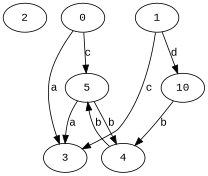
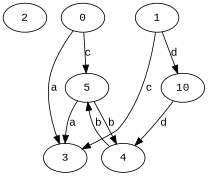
edge "10" -> "4": label "b" -> "d"
